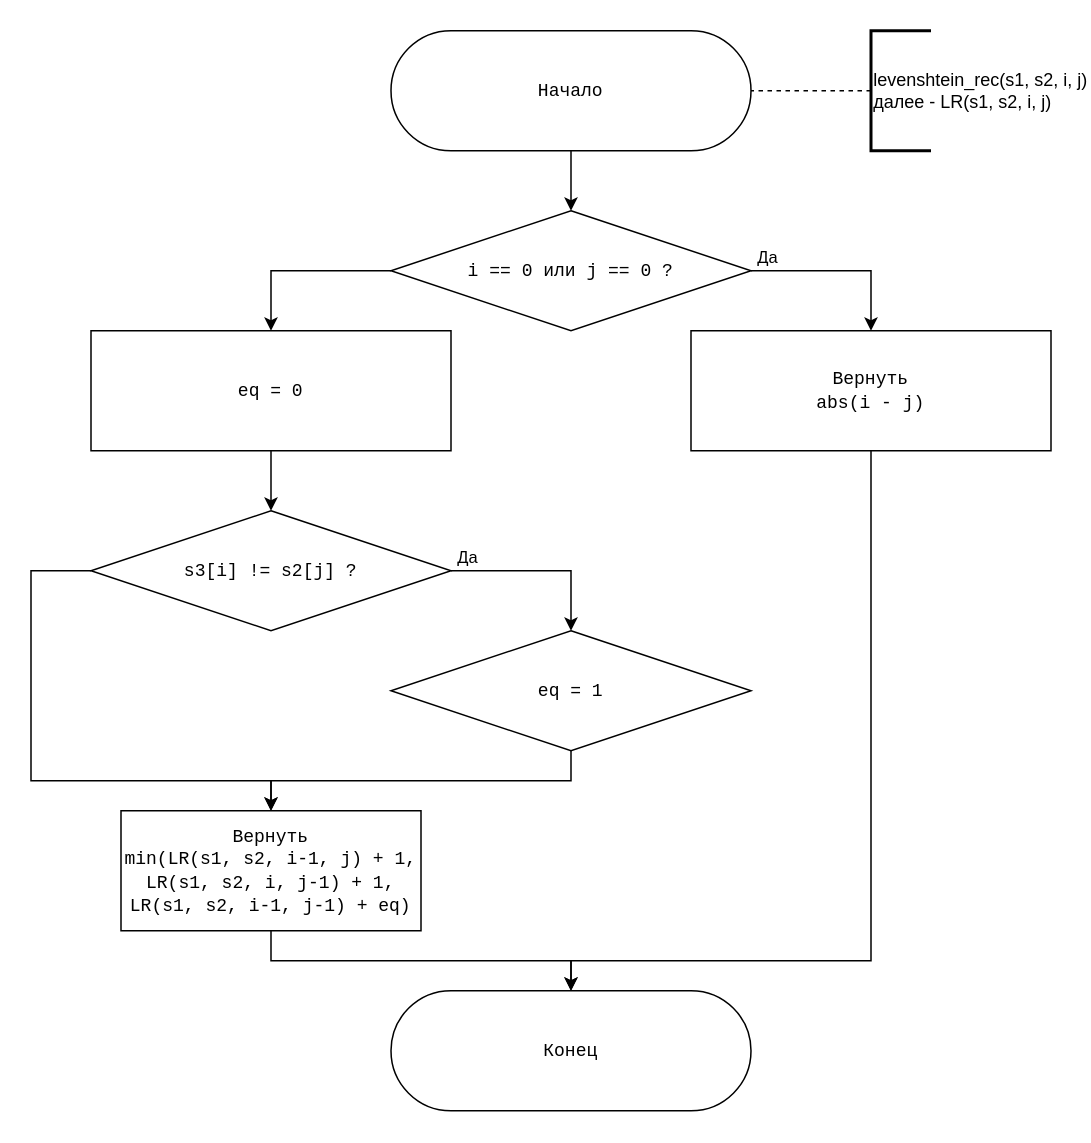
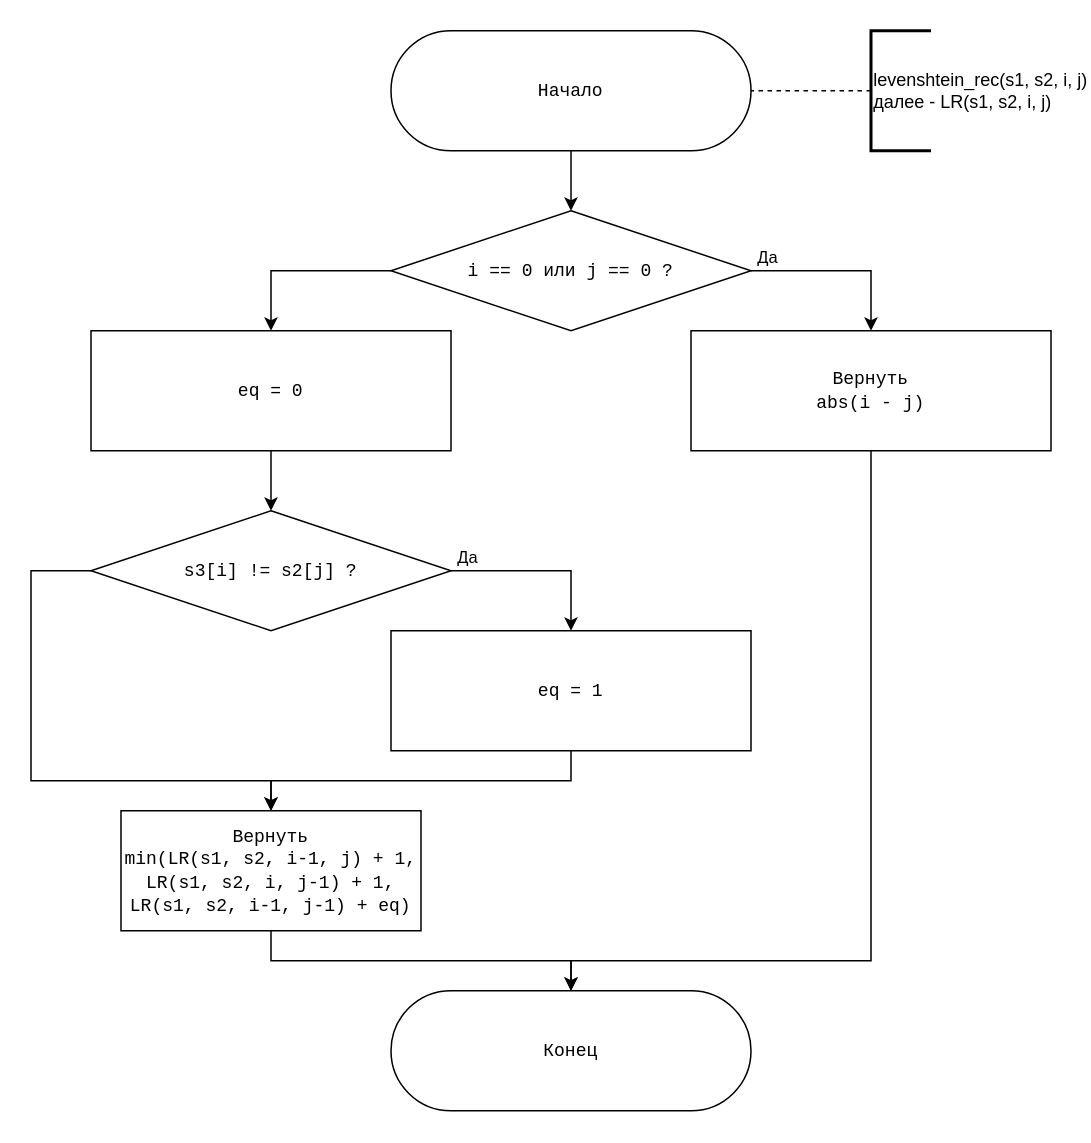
node "eq = 1": shape diamond -> rectangle
